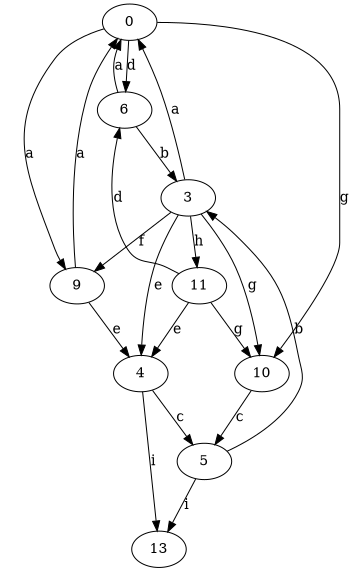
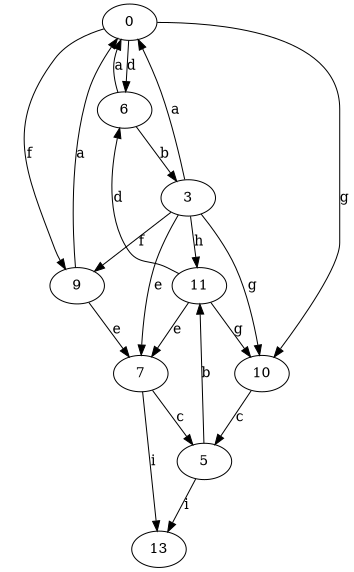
edge "0" -> "9": label "a" -> "f"
edge "5" -> "3": now "5" -> "11"
node "4": label "4" -> "7"
